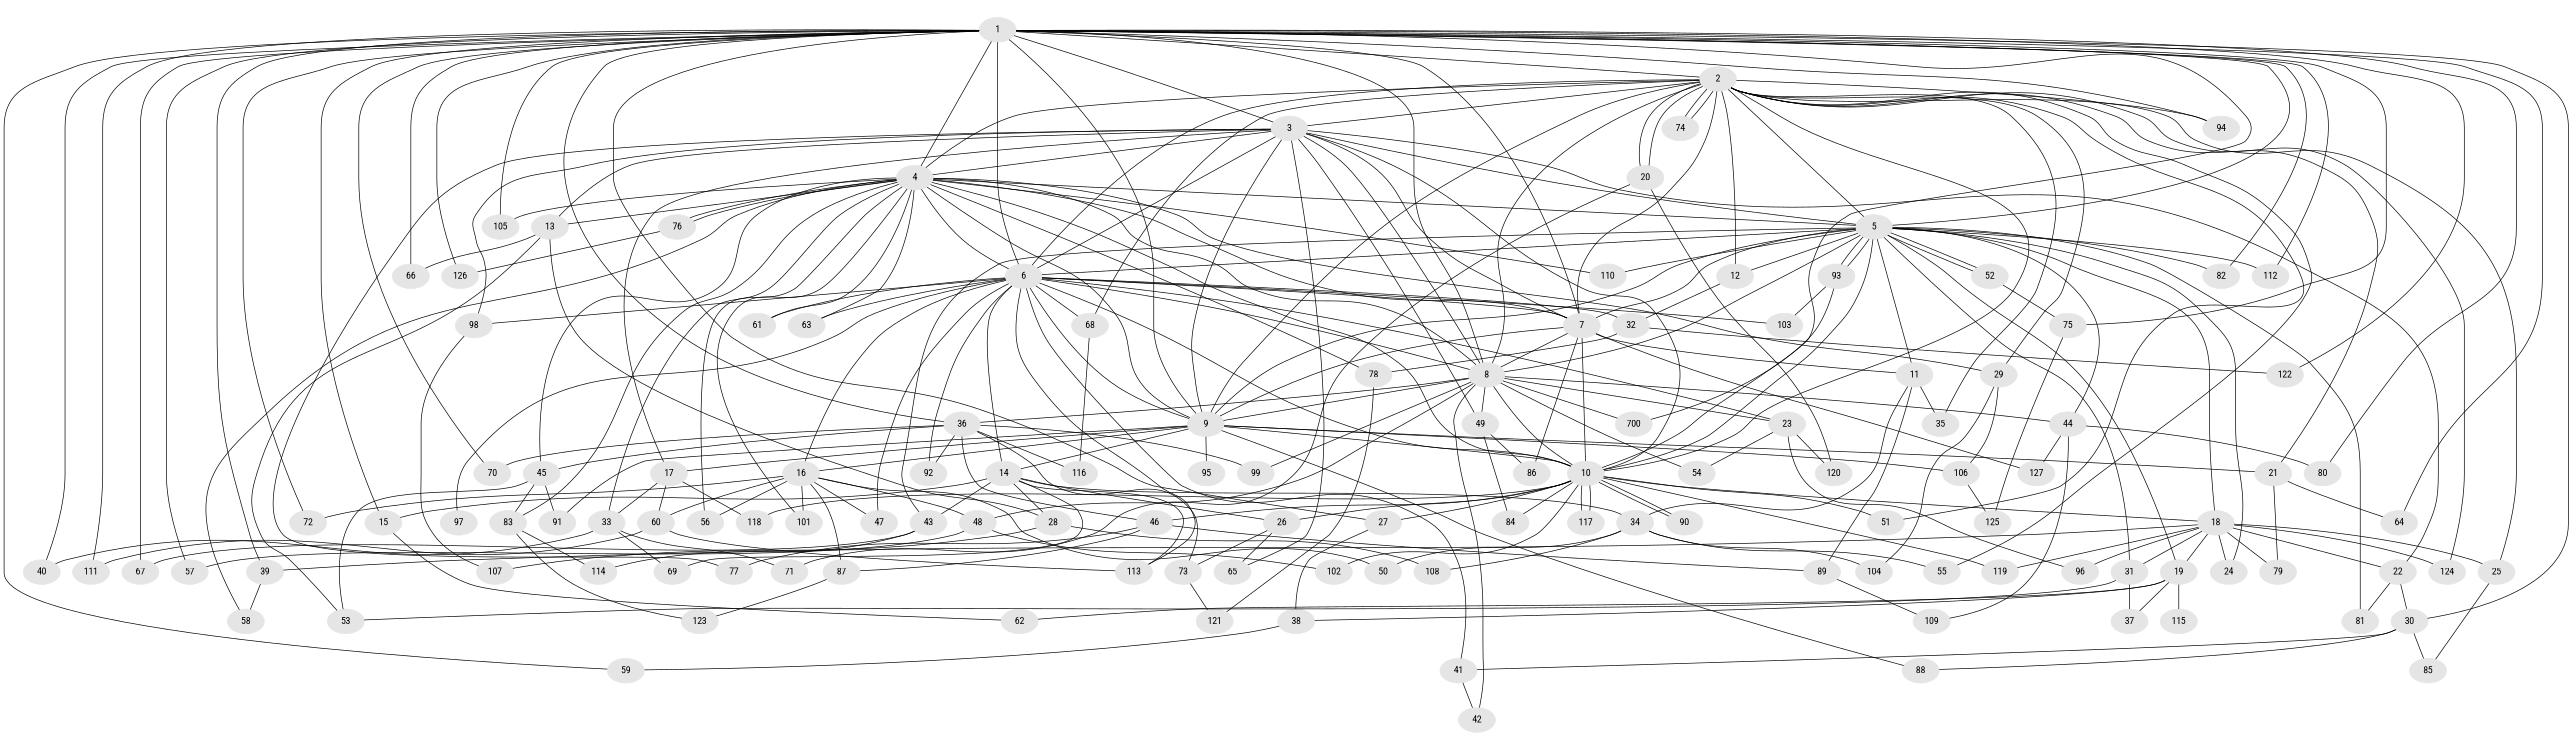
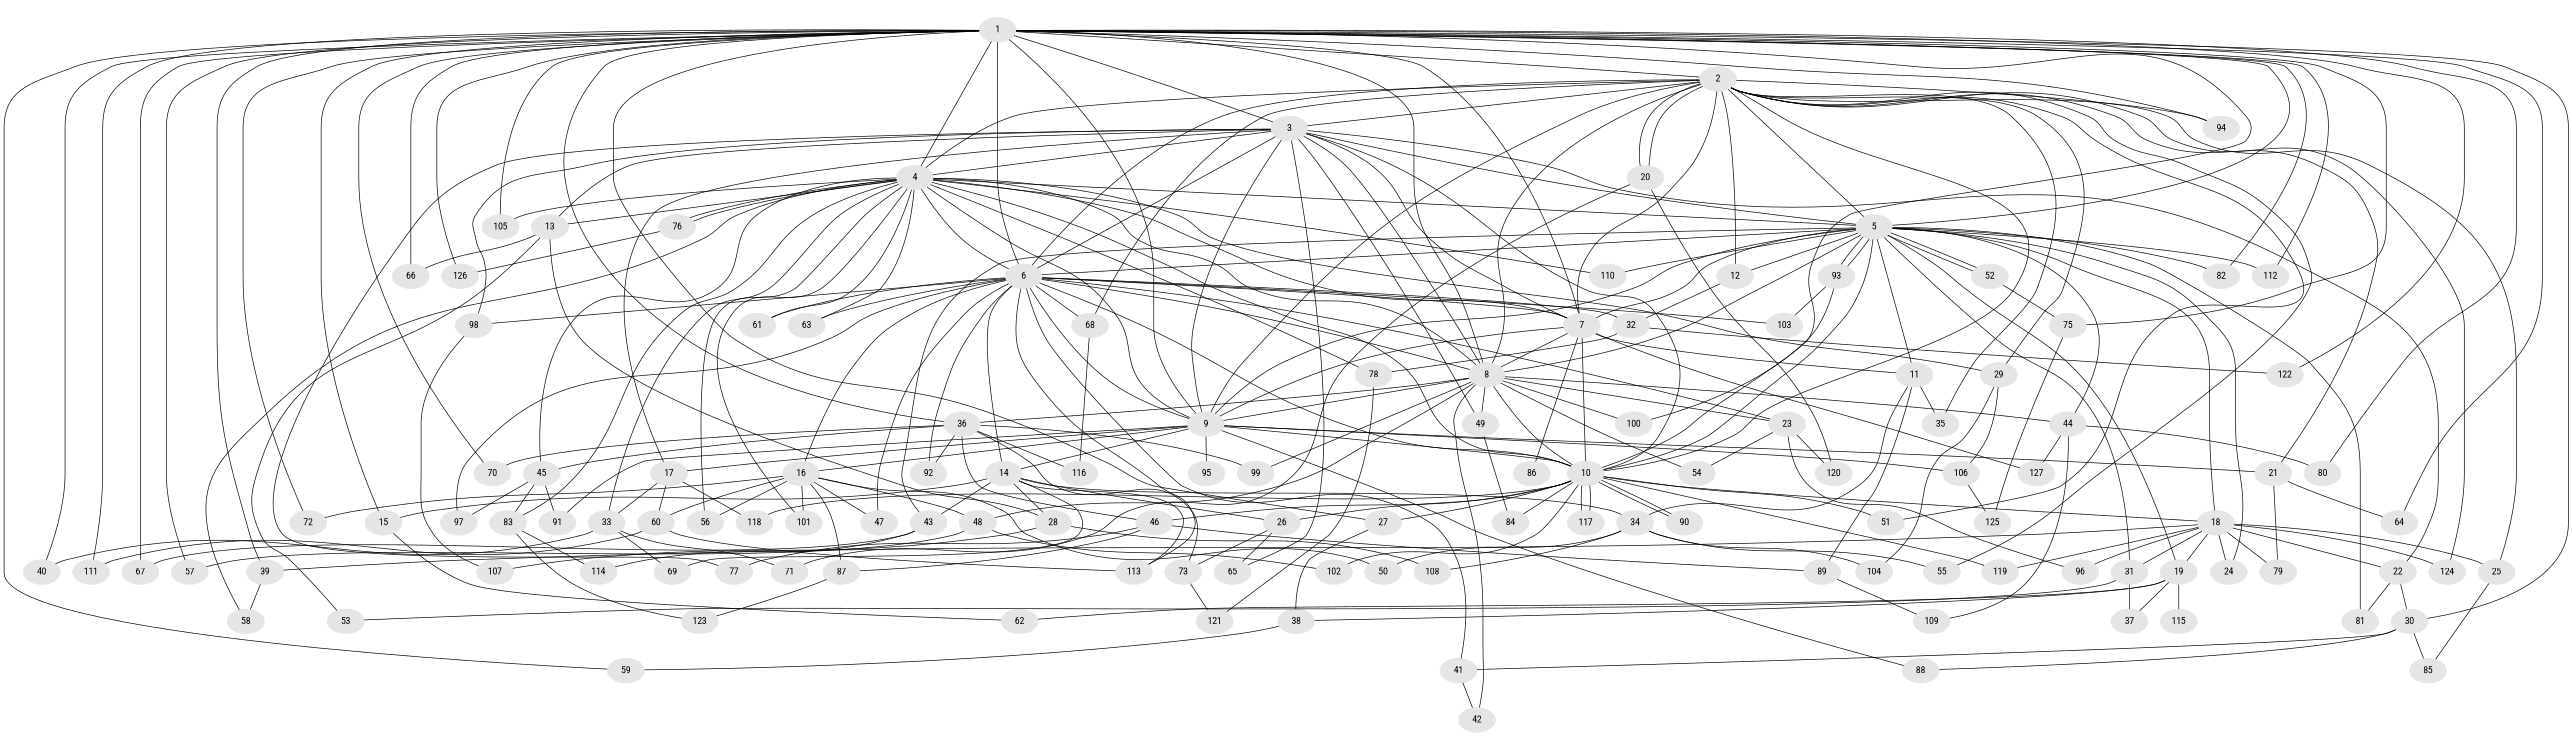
node "74": removed
node "700": label "700" -> "100"
edge "49" -- "86": removed
edge "45" -- "53": now "45" -- "97"
